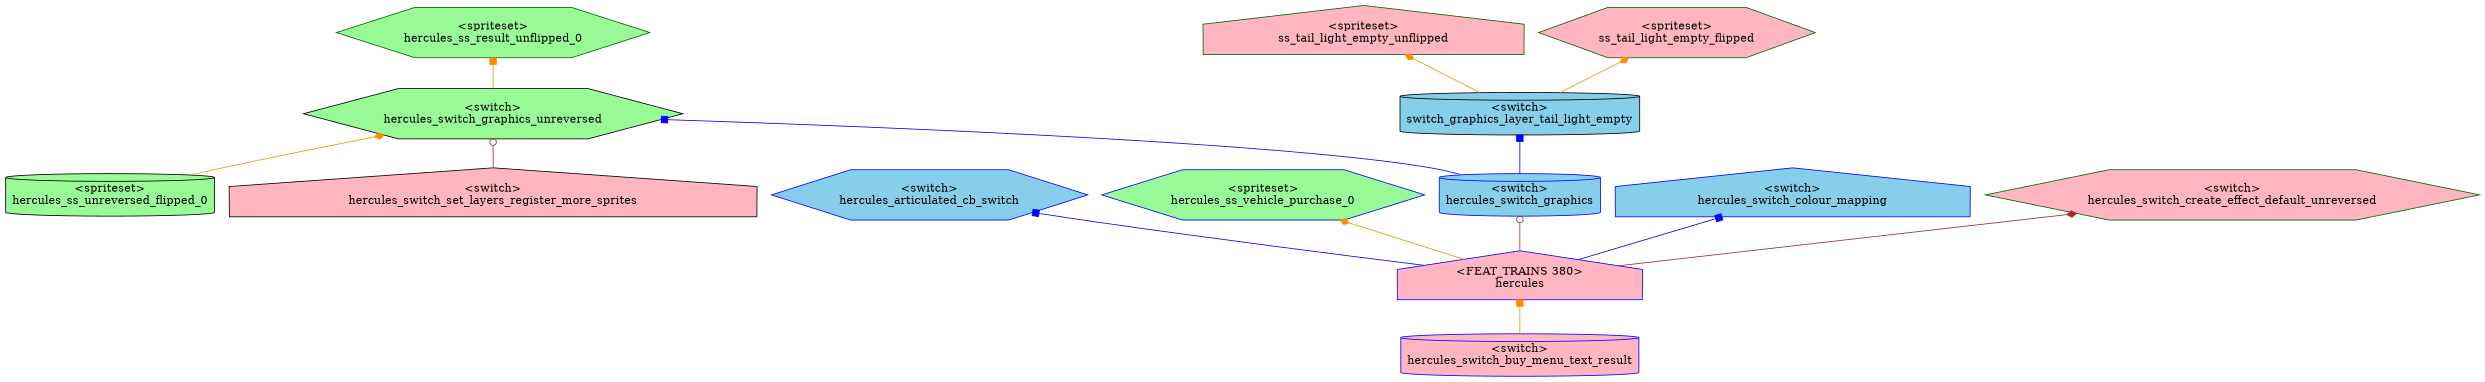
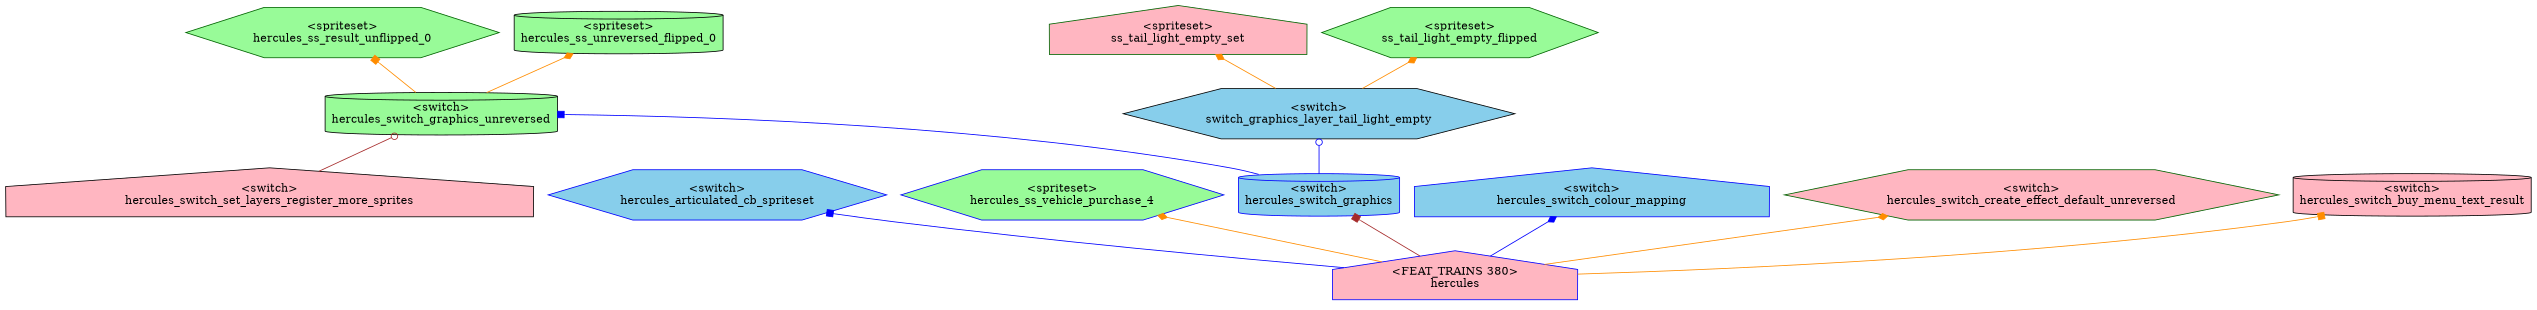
node "<spriteset> ss_tail_light_empty_unflipped": label "<spriteset> ss_tail_light_empty_unflipped" -> "<spriteset> ss_tail_light_empty_set"
node "<spriteset> ss_tail_light_empty_flipped": fillcolor lightpink -> palegreen
node "<switch> hercules_switch_graphics_unreversed": shape hexagon -> cylinder
node "<switch> switch_graphics_layer_tail_light_empty": shape cylinder -> hexagon
edge "<spriteset> hercules_ss_unreversed_flipped_0" -> "<switch> hercules_switch_graphics_unreversed": reversed
edge "<switch> hercules_switch_graphics" -> "<switch> switch_graphics_layer_tail_light_empty": arrowhead box -> odot
node "<switch> hercules_articulated_cb_switch": label "<switch> hercules_articulated_cb_switch" -> "<switch> hercules_articulated_cb_spriteset"
node "<spriteset> hercules_ss_vehicle_purchase_0": label "<spriteset> hercules_ss_vehicle_purchase_0" -> "<spriteset> hercules_ss_vehicle_purchase_4"
edge "<FEAT_TRAINS 380> hercules" -> "<switch> hercules_switch_graphics": arrowhead odot -> box
edge "<FEAT_TRAINS 380> hercules" -> "<switch> hercules_switch_colour_mapping": arrowhead box -> diamond
edge "<FEAT_TRAINS 380> hercules" -> "<switch> hercules_switch_create_effect_default_unreversed": color brown -> darkorange
edge "<switch> hercules_switch_buy_menu_text_result" -> "<FEAT_TRAINS 380> hercules": reversed
node "<switch> hercules_switch_buy_menu_text_result": color blue -> black
